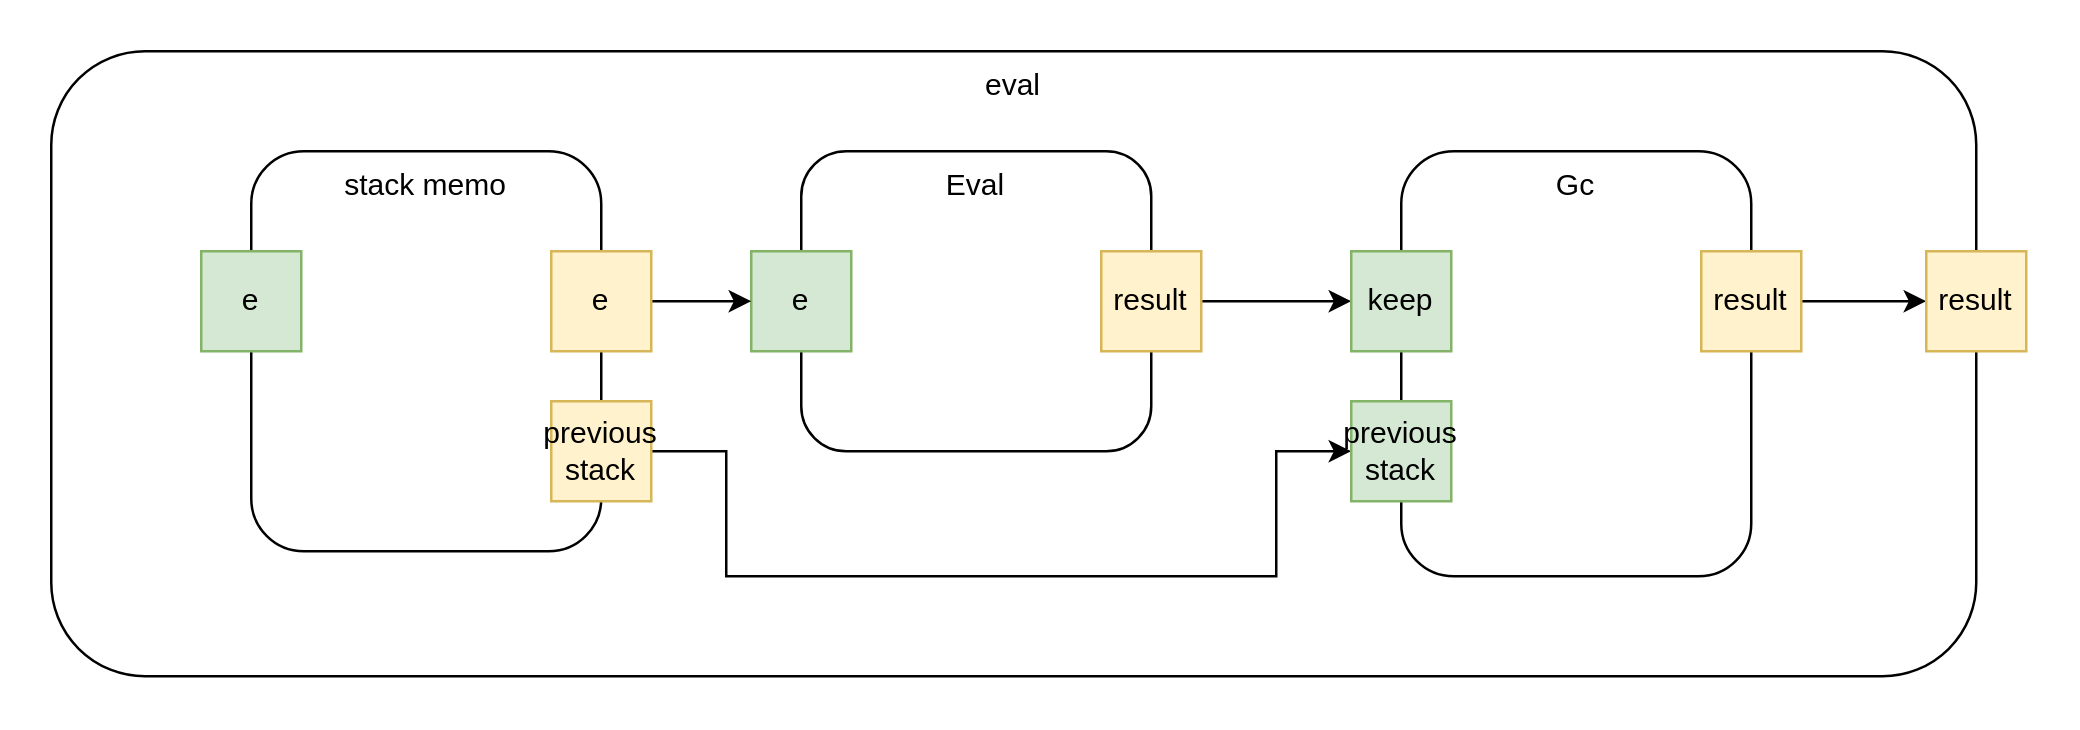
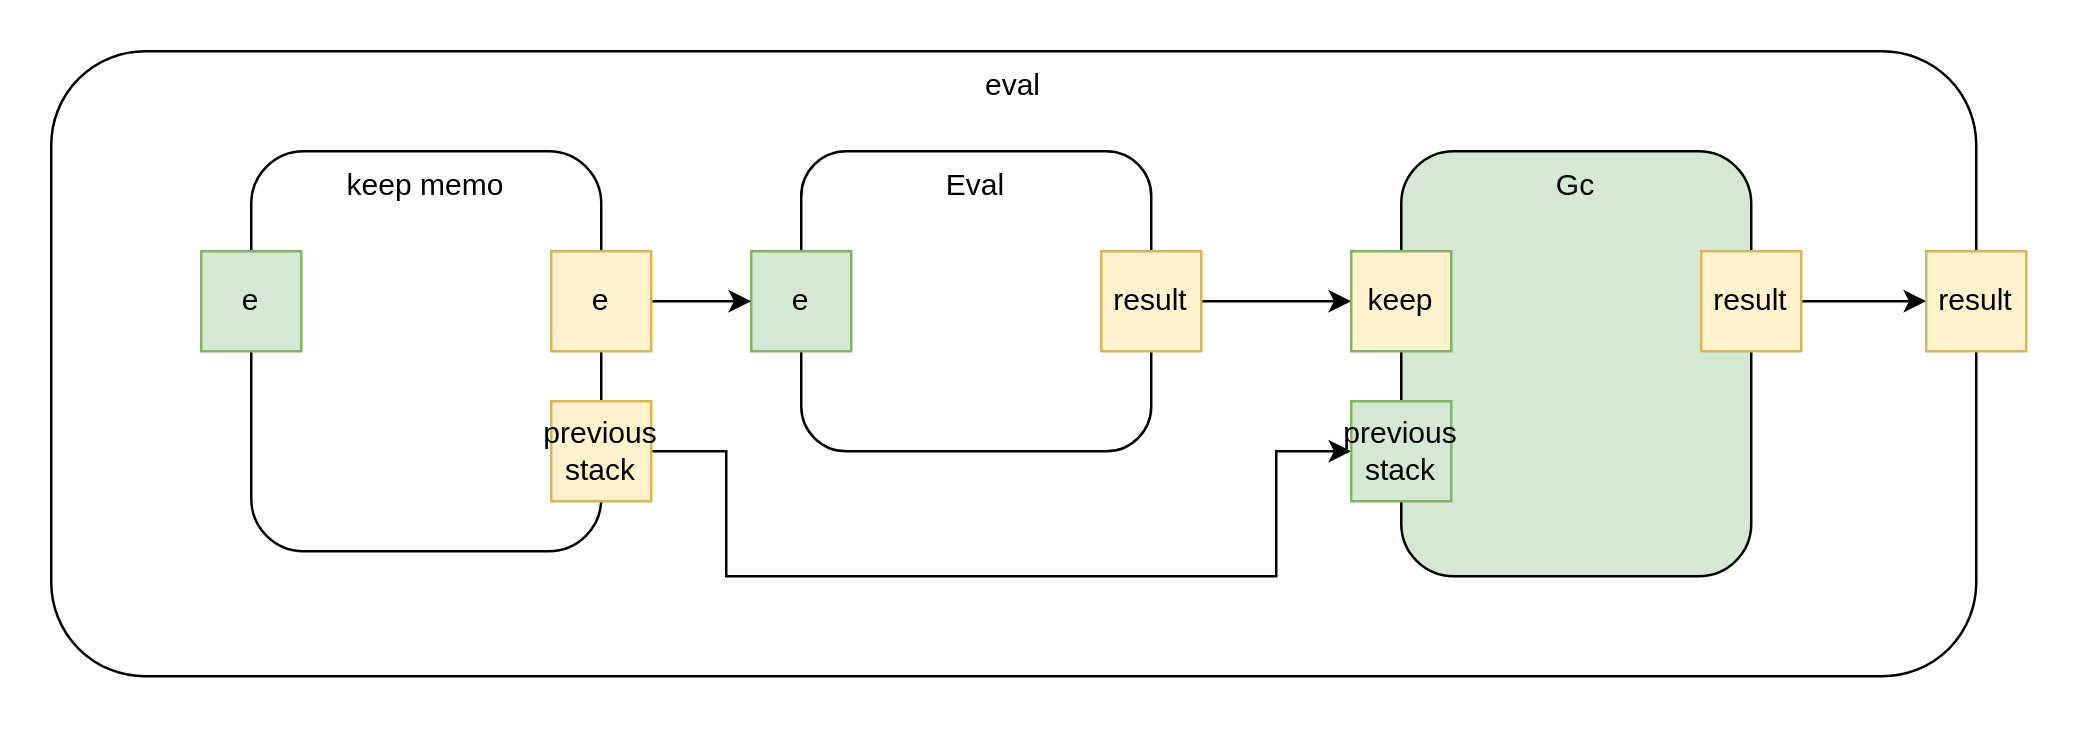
node "stack memo": label "stack memo" -> "keep memo"
node "keep": fillcolor #d5e8d4 -> #fff2cc
node "Gc": fillcolor #ffffff -> #d5e8d4
